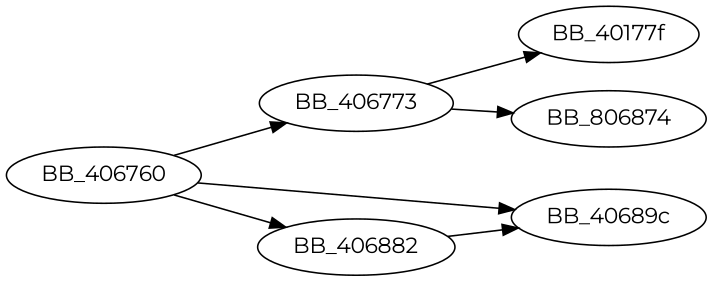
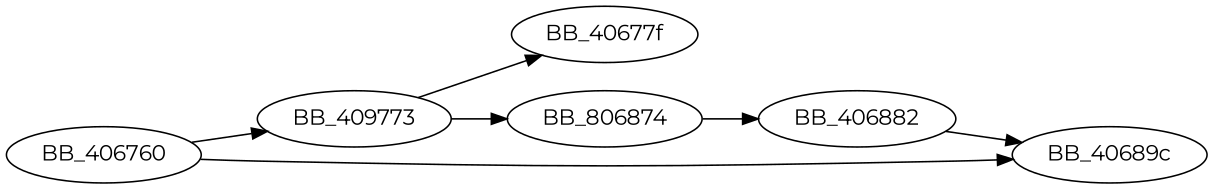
node "BB_40177f": label "BB_40177f" -> "BB_40677f"
node "BB_406773": label "BB_406773" -> "BB_409773"
edge "BB_406760" -> "BB_406882": now "BB_806874" -> "BB_406882"
